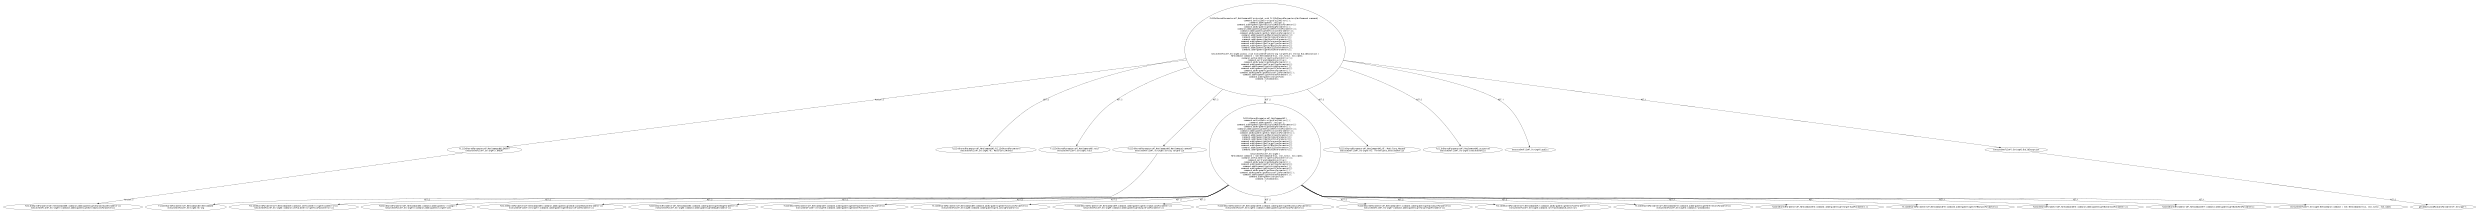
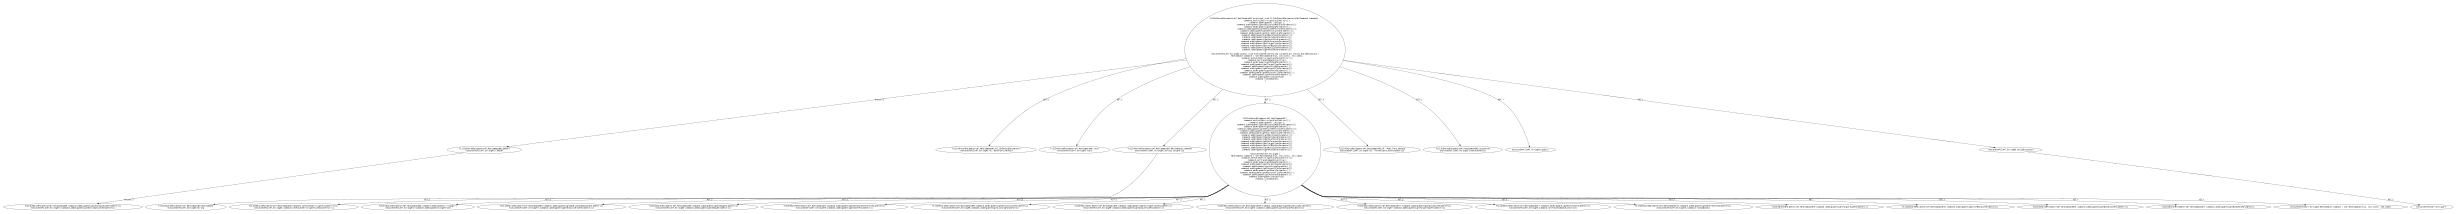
node "getAdditionalModulesParameter#?,String#-1:": label "getAdditionalModulesParameter#?,String#-1:" -> "executeOneFile#?,String#-1:"
